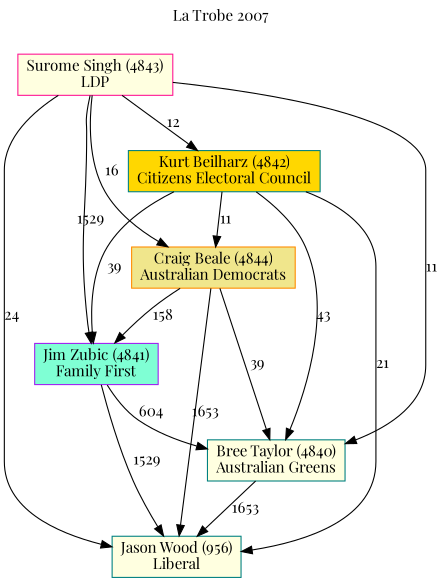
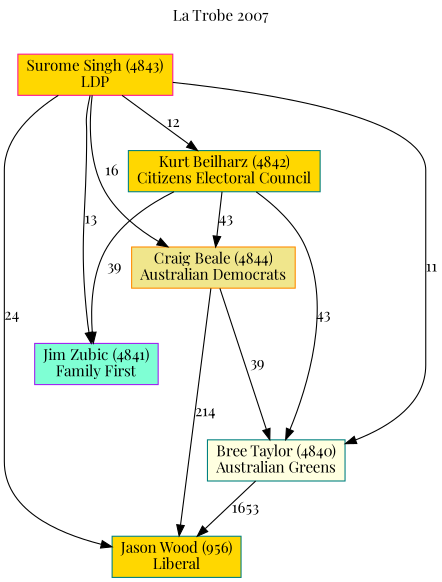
node "Surome Singh (4843) LDP": fillcolor lightyellow -> gold
edge "Surome Singh (4843) LDP" -> "Jim Zubic (4841) Family First": label "1529" -> "13"
edge "Kurt Beilharz (4842) Citizens Electoral Council" -> "Craig Beale (4844) Australian Democrats": label "11" -> "43"
edge "Craig Beale (4844) Australian Democrats" -> "Jim Zubic (4841) Family First": removed, label "158"
edge "Kurt Beilharz (4842) Citizens Electoral Council" -> "Jason Wood (956) Liberal": removed, label "21"
edge "Craig Beale (4844) Australian Democrats" -> "Jason Wood (956) Liberal": label "1653" -> "214"
edge "Jim Zubic (4841) Family First" -> "Bree Taylor (4840) Australian Greens": removed, label "604"
edge "Jim Zubic (4841) Family First" -> "Jason Wood (956) Liberal": removed, label "1529"
node "Jason Wood (956) Liberal": fillcolor lightyellow -> gold
